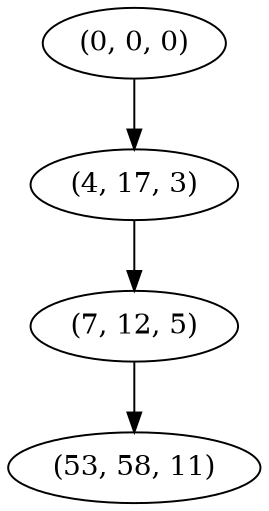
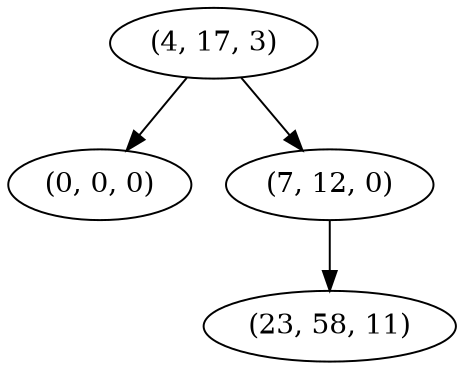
edge "(0, 0, 0)" -> "(4, 17, 3)": reversed
node "(7, 12, 5)": label "(7, 12, 5)" -> "(7, 12, 0)"
node "(53, 58, 11)": label "(53, 58, 11)" -> "(23, 58, 11)"
